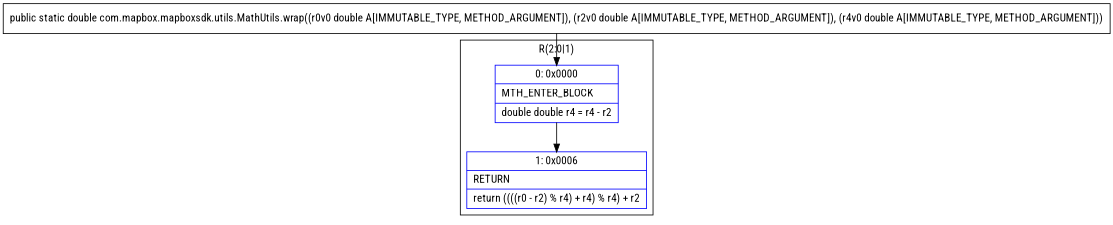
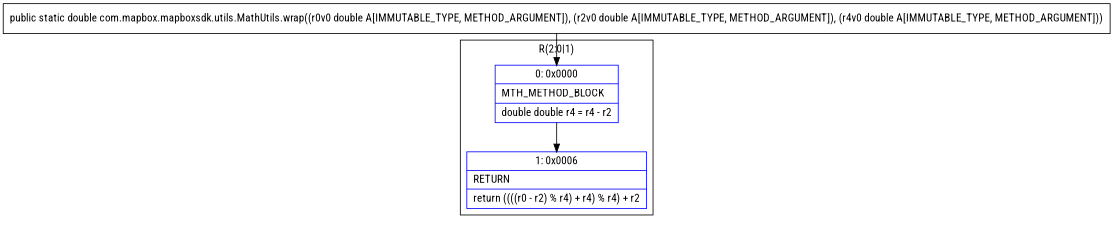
node "0: 0x0000": text "MTH_ENTER_BLOCK" -> "MTH_METHOD_BLOCK"
